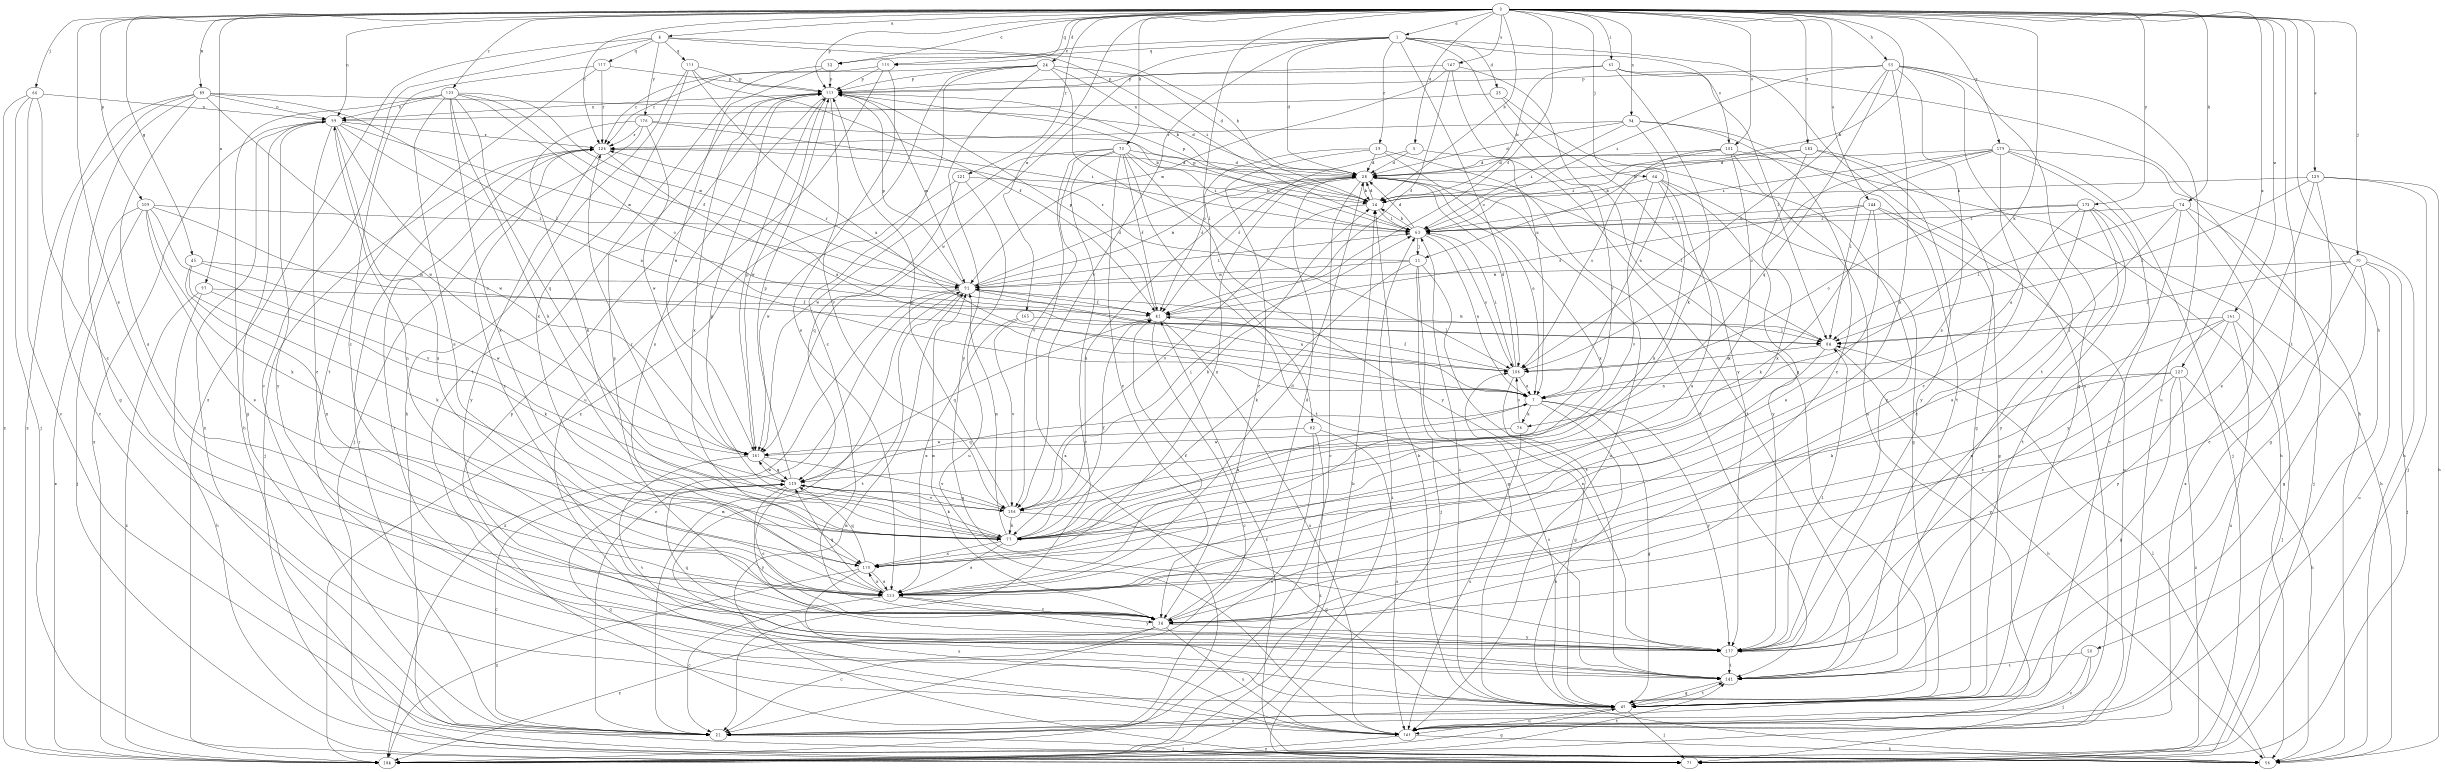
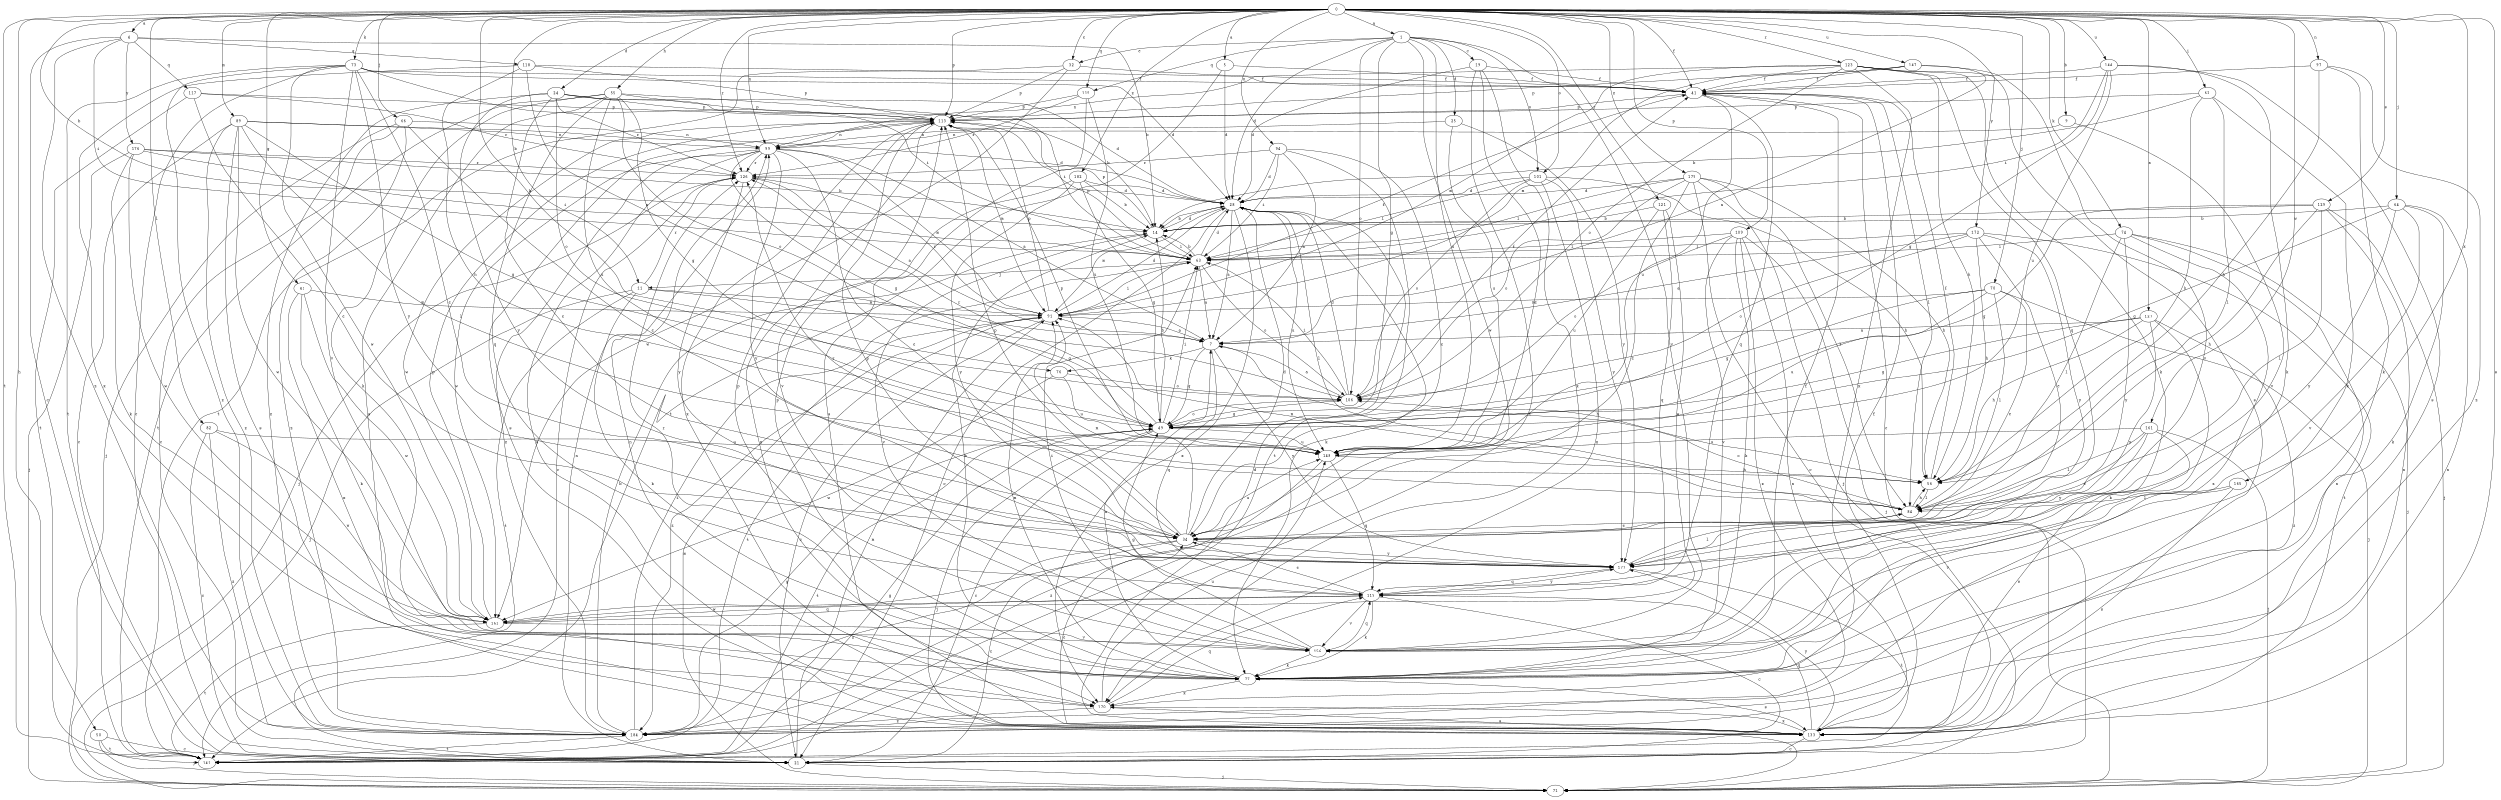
edge "32" -> "41": added, label "f"
node "9": added
